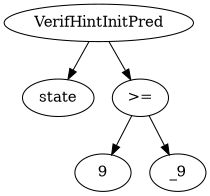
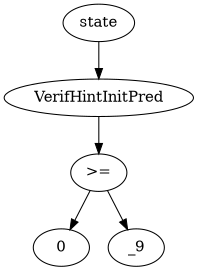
edge "VerifHintInitPred" -> "state": reversed
node "9": label "9" -> "0"
